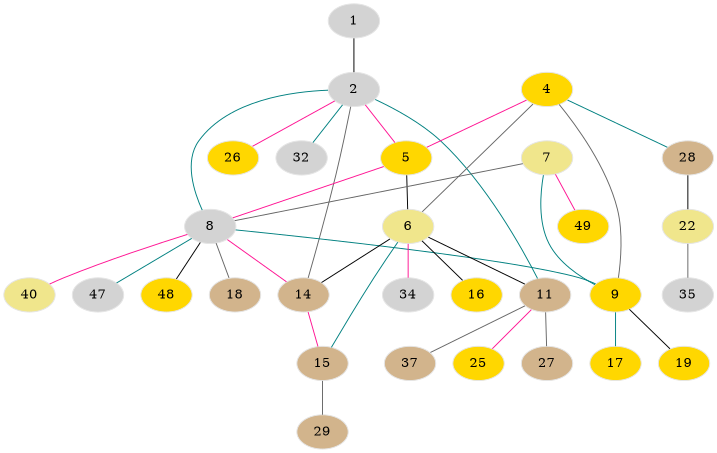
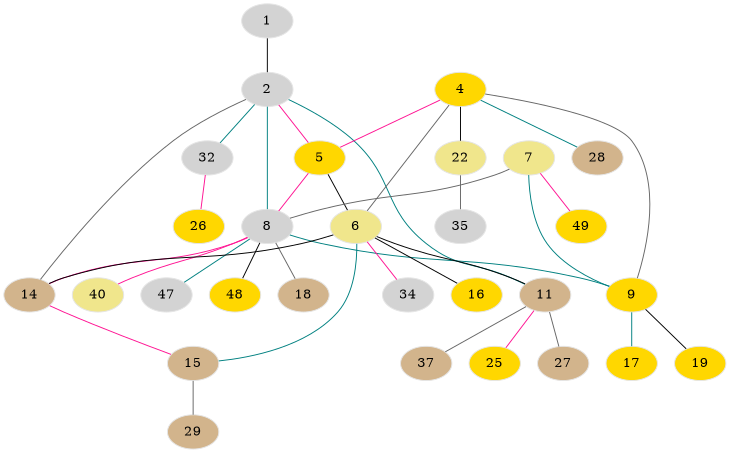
edge "2" -- "26": now "32" -- "26"
edge "28" -- "22": now "4" -- "22"
